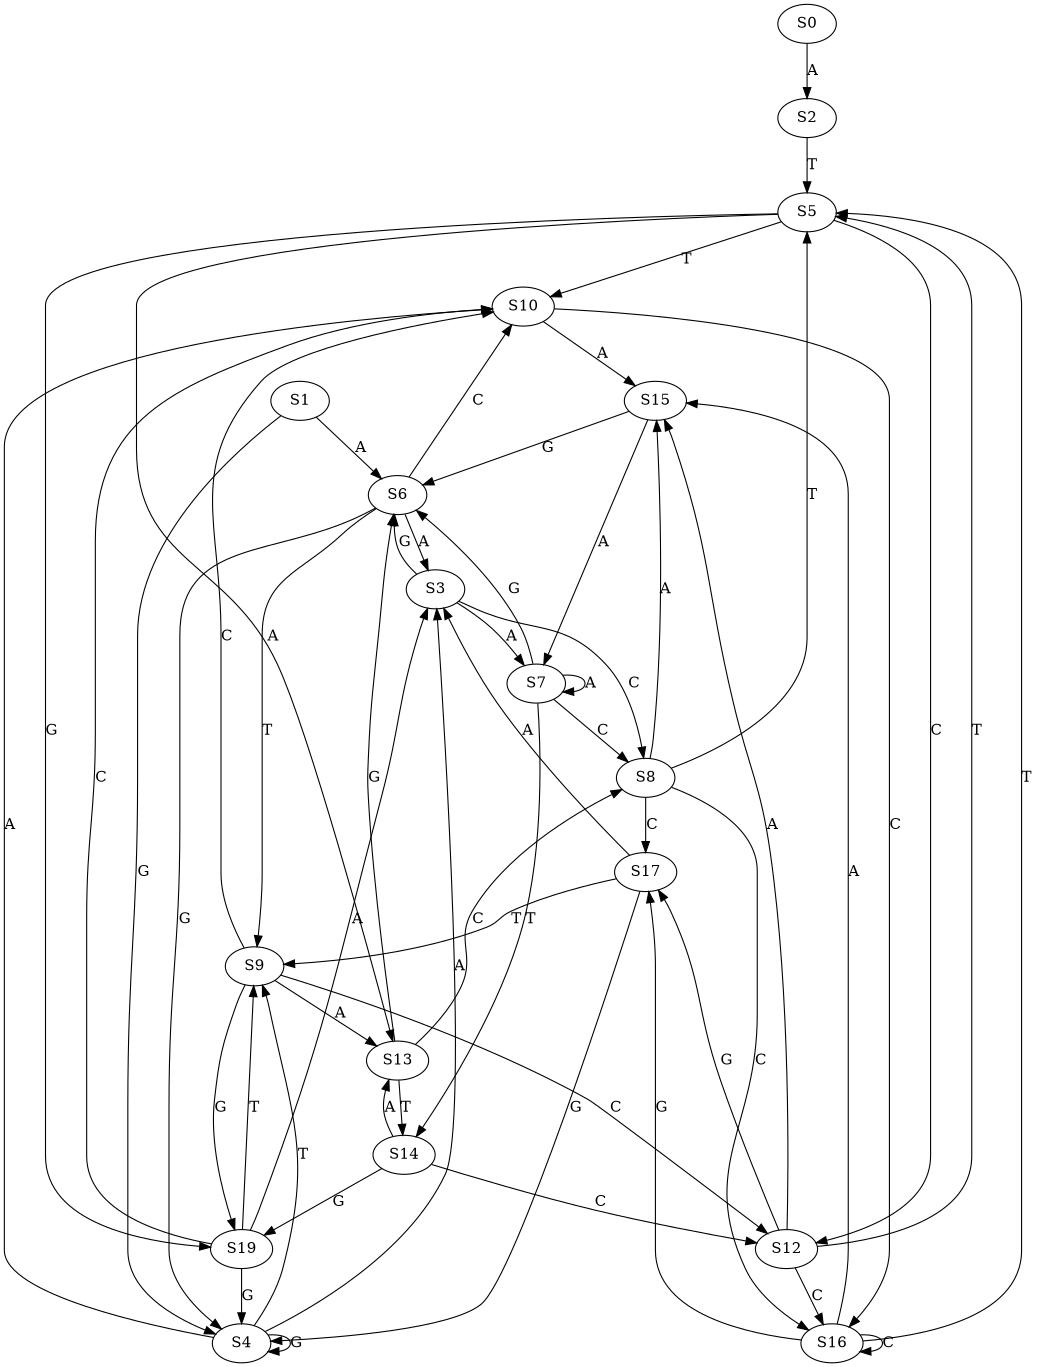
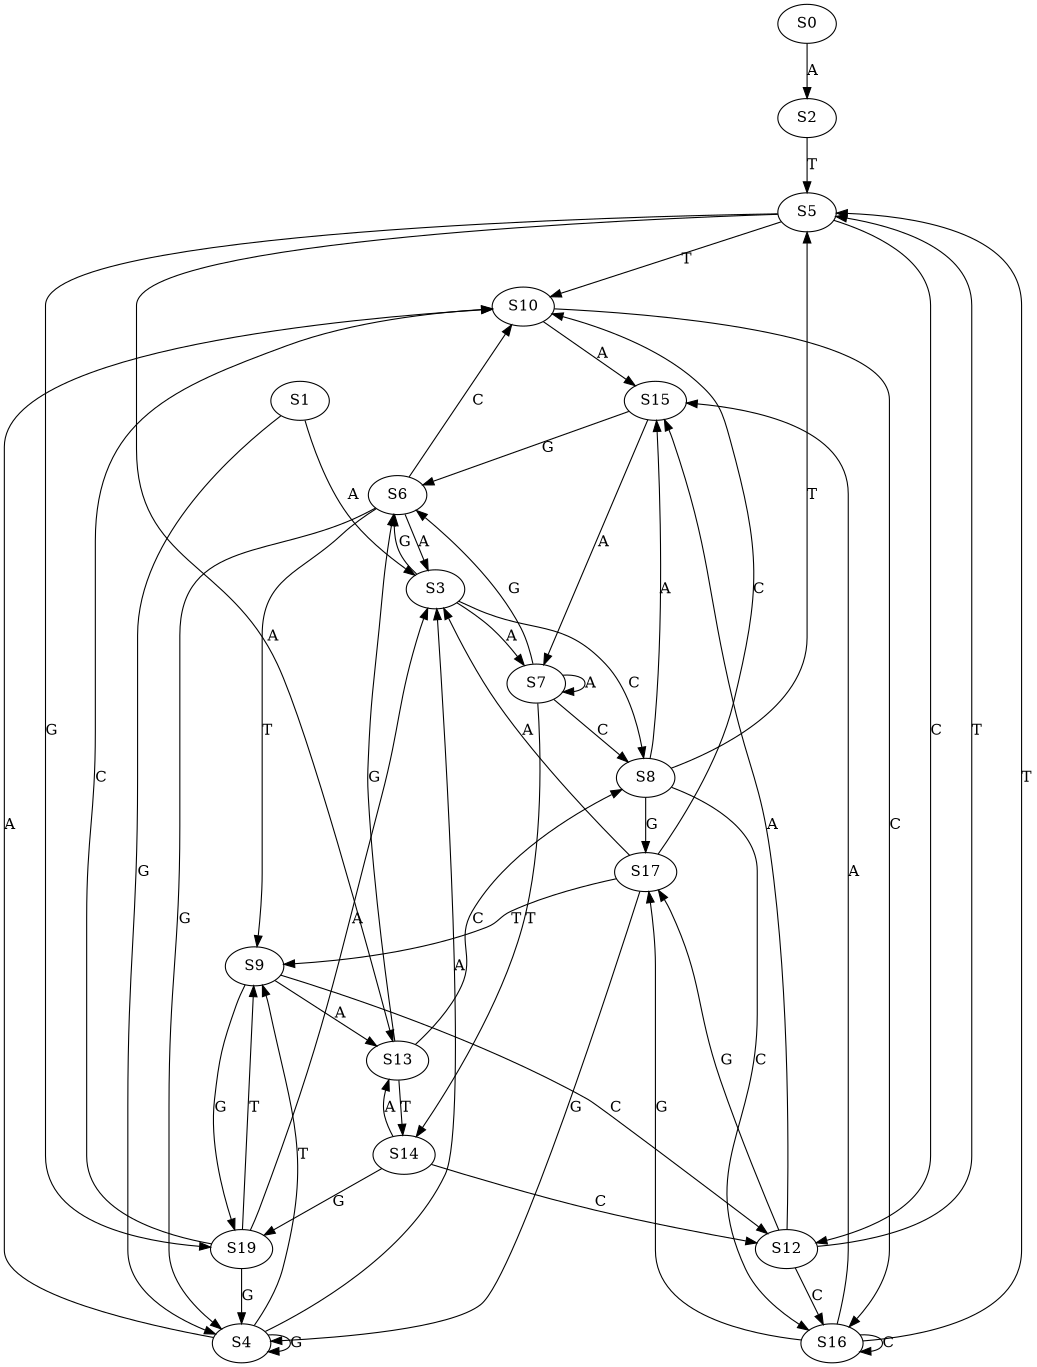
edge "S1" -> "S6": now "S1" -> "S3"
edge "S9" -> "S10": now "S17" -> "S10"
edge "S8" -> "S17": label "C" -> "G"
